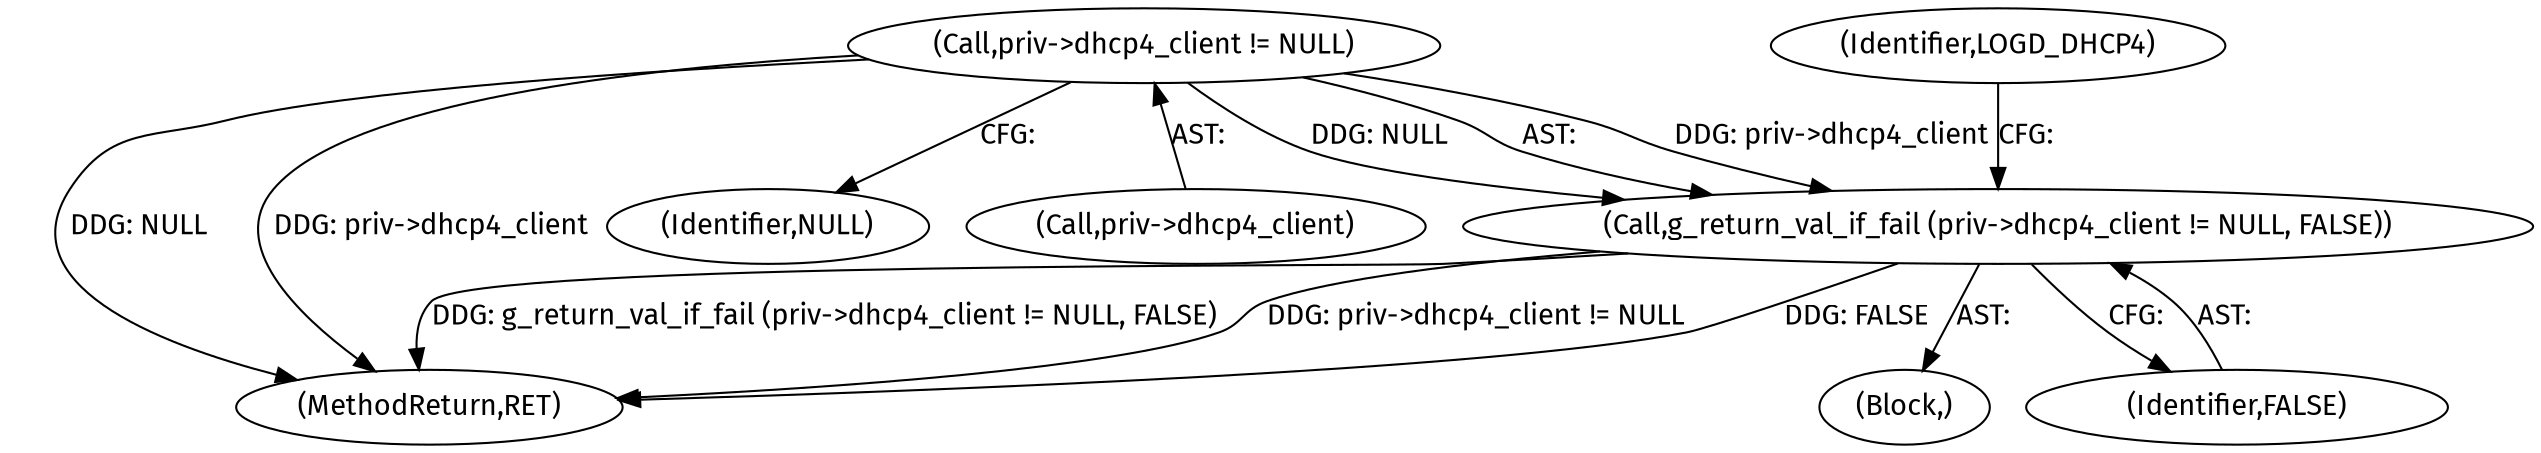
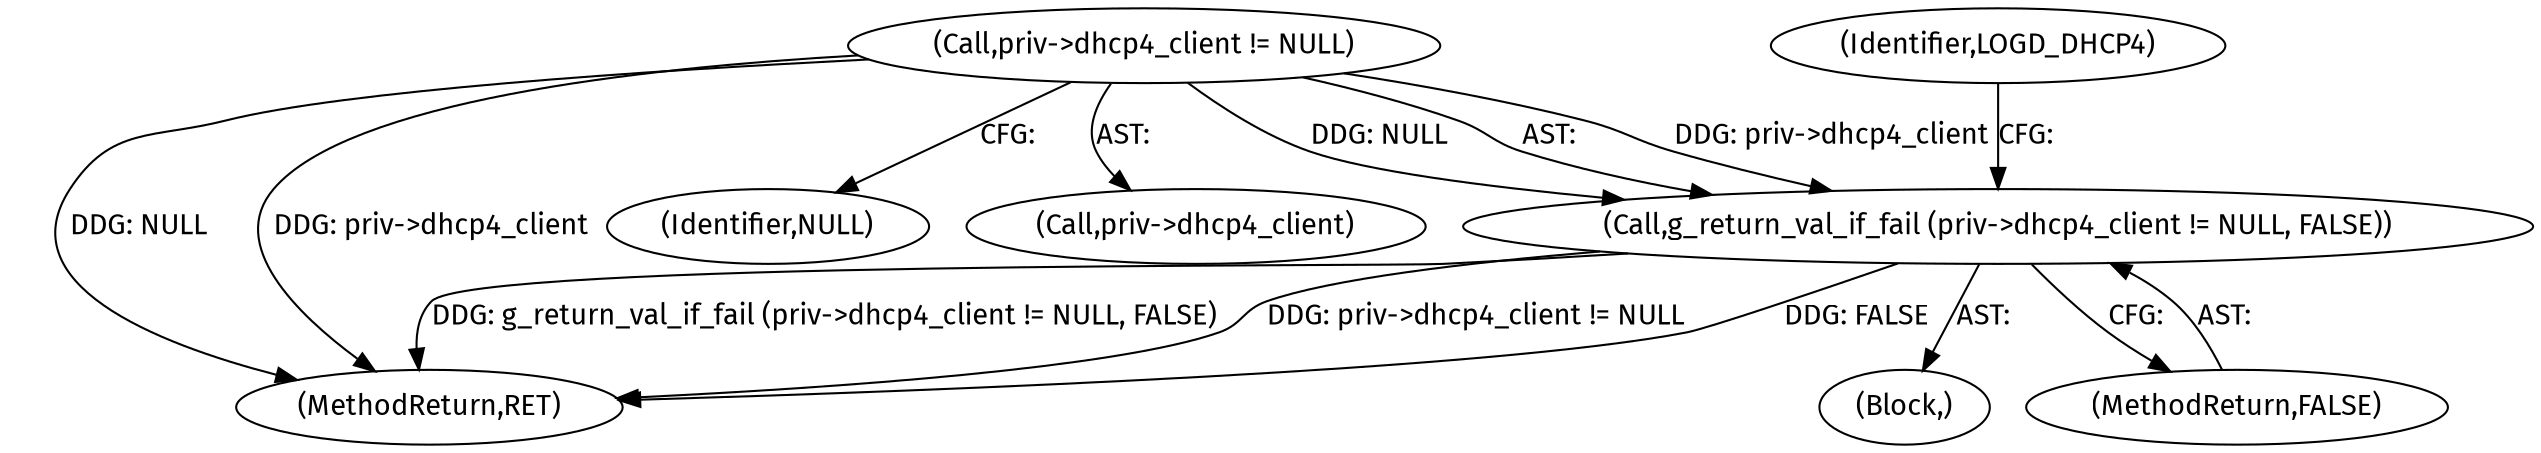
edge "(Call,priv->dhcp4_client)" -> "(Call,priv->dhcp4_client != NULL)": reversed
node "(Identifier,FALSE)": label "(Identifier,FALSE)" -> "(MethodReturn,FALSE)"
